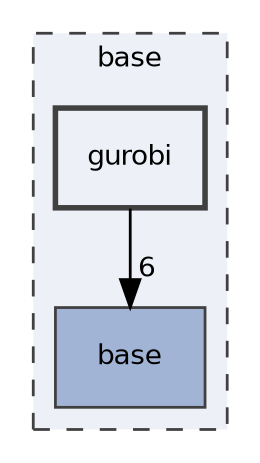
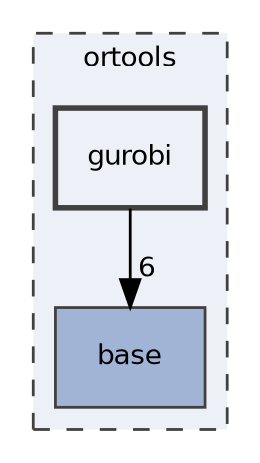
cluster "base": label "base" -> "ortools"
